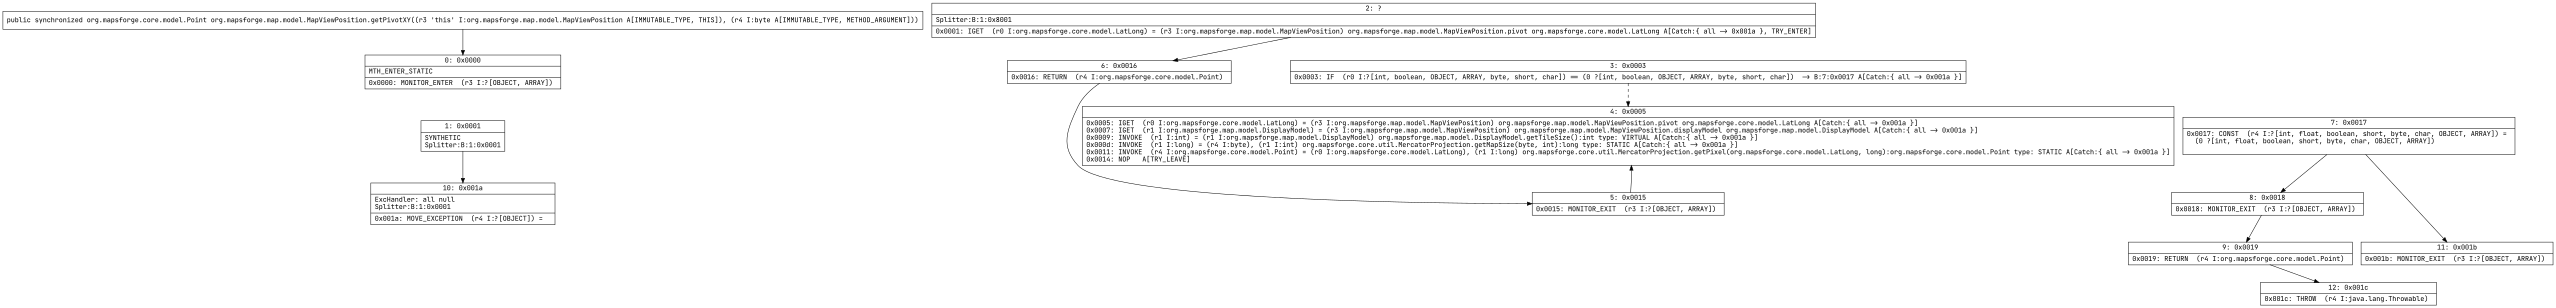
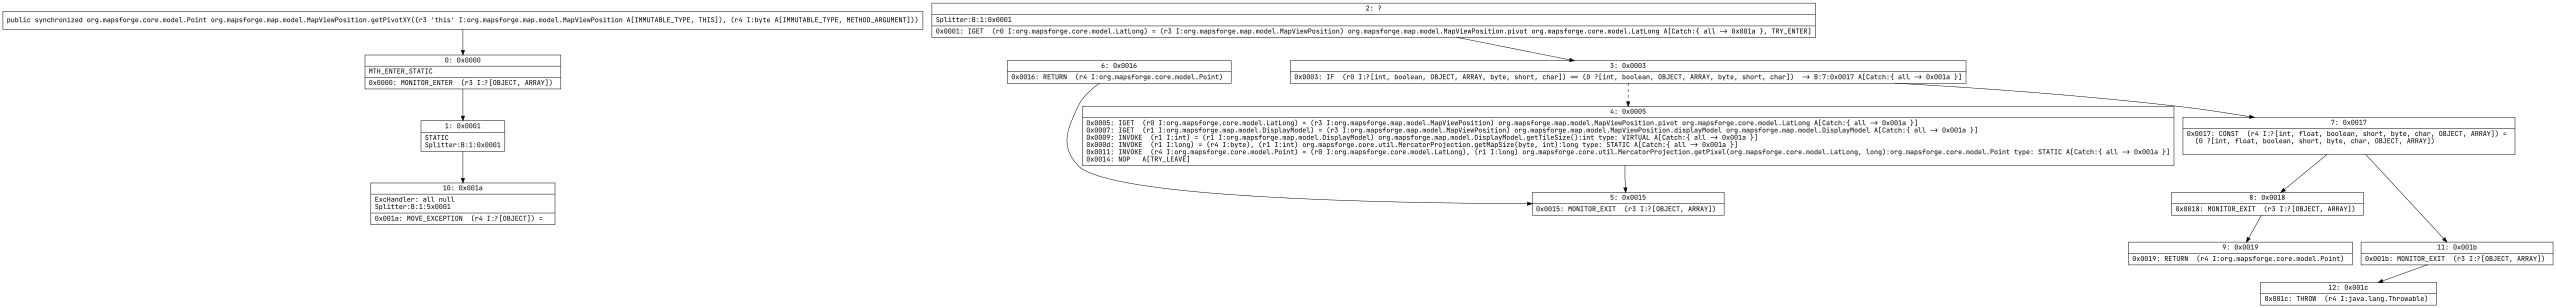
node "2: ?": text "Splitter:B:1:0x8001" -> "Splitter:B:1:0x0001"
edge "2: ?" -> "6: 0x0016": now "2: ?" -> "3: 0x0003"
edge "3: 0x0003" -> "7: 0x0017": added
edge "0: 0x0000" -> "1: 0x0001": added
node "1: 0x0001": text "SYNTHETIC" -> "STATIC"
edge "5: 0x0015" -> "4: 0x0005": reversed
node "10: 0x001a": text "Splitter:B:1:0x0001" -> "Splitter:B:1:5x0001"
edge "9: 0x0019" -> "12: 0x001c": now "11: 0x001b" -> "12: 0x001c"
